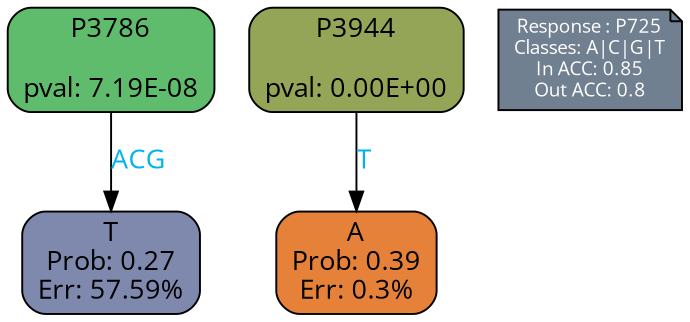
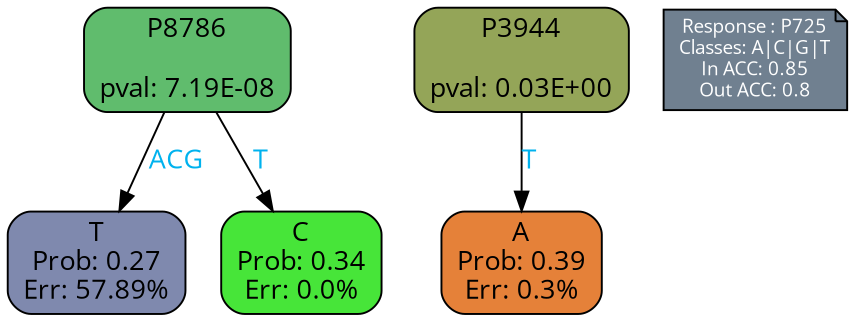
node "P3786 pval: 7.19E-08": label "P3786 pval: 7.19E-08" -> "P8786 pval: 7.19E-08"
node "P3944 pval: 0.00E+00": label "P3944 pval: 0.00E+00" -> "P3944 pval: 0.03E+00"
node "T Prob: 0.27 Err: 57.59%": label "T Prob: 0.27 Err: 57.59%" -> "T Prob: 0.27 Err: 57.89%"
node "C Prob: 0.34 Err: 0.0%": added
